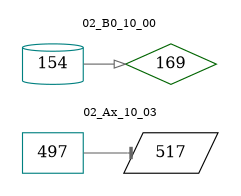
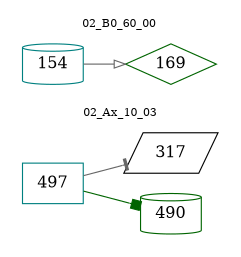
cluster "02_B0_10_00": label "02_B0_10_00" -> "02_B0_60_00"
node "517": label "517" -> "317"
node "490": added
